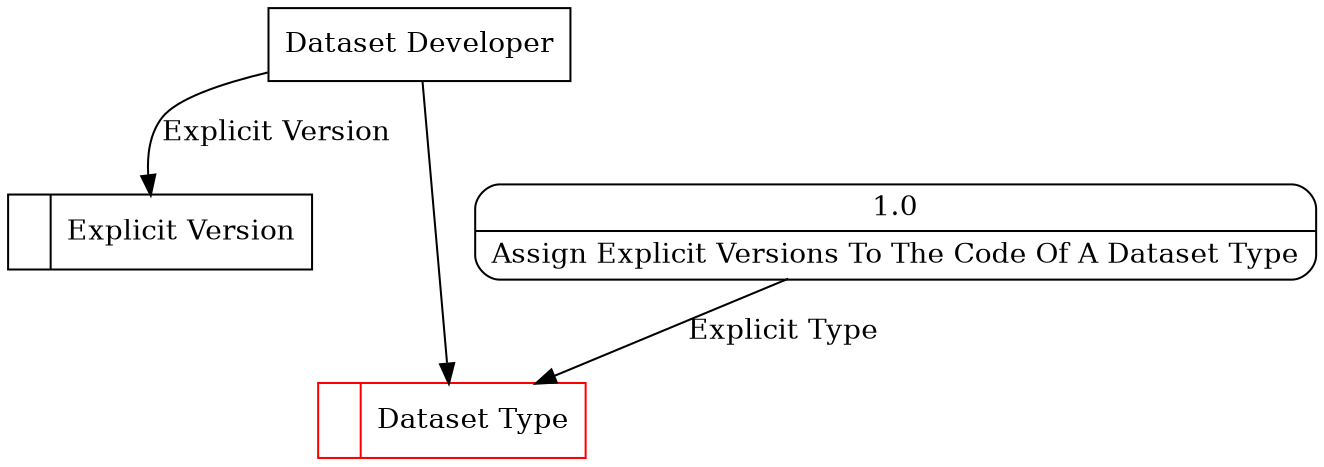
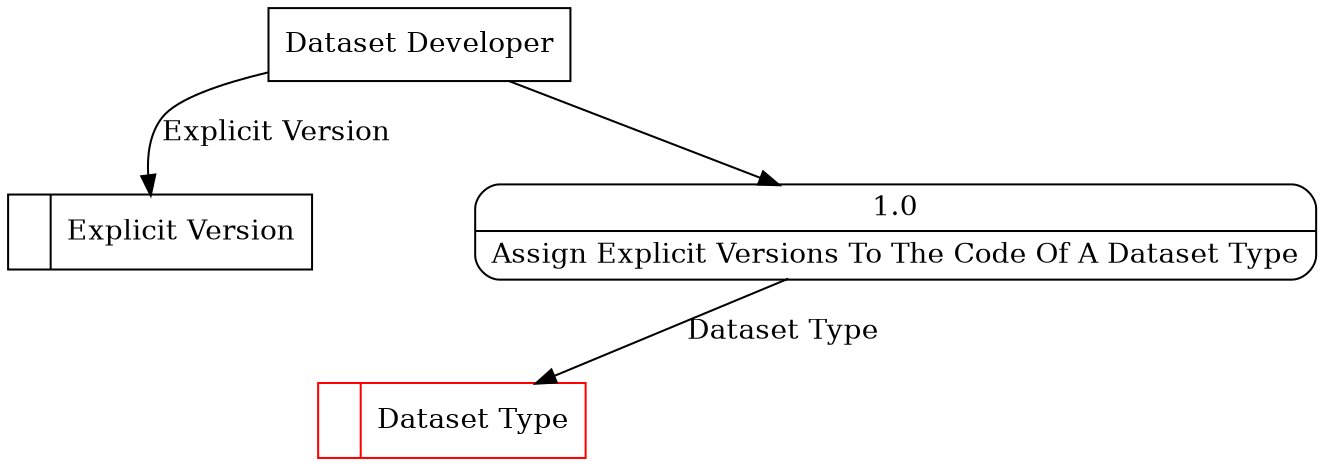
edge "Dataset Developer" -> "Dataset Type": now "Dataset Developer" -> "1.0"
edge "1.0" -> "Dataset Type": label "Explicit Type" -> "Dataset Type"
